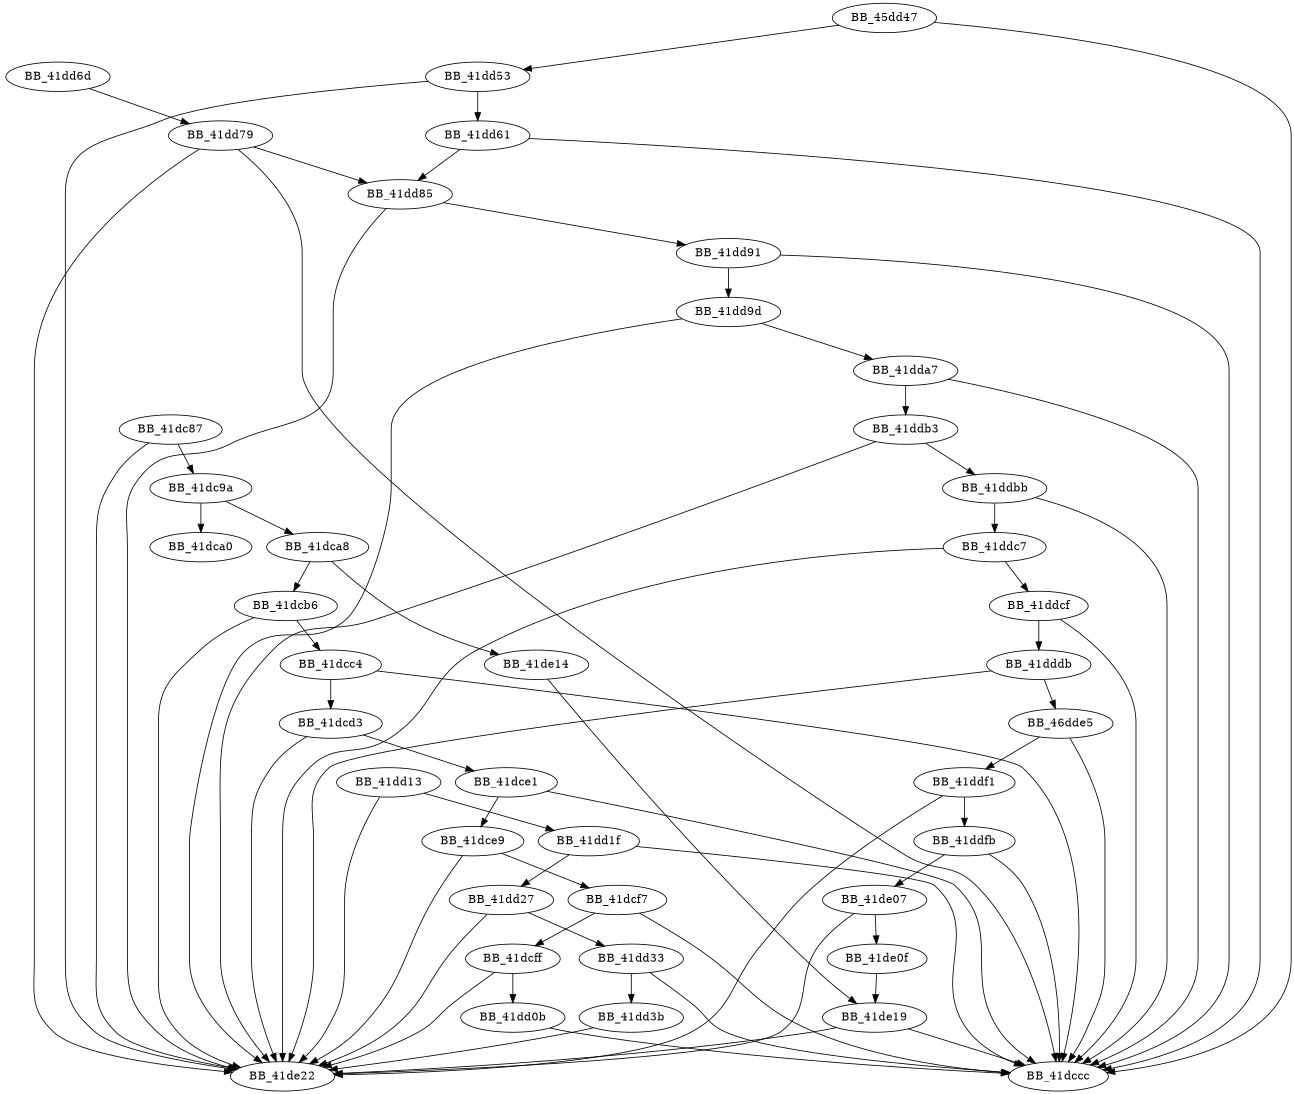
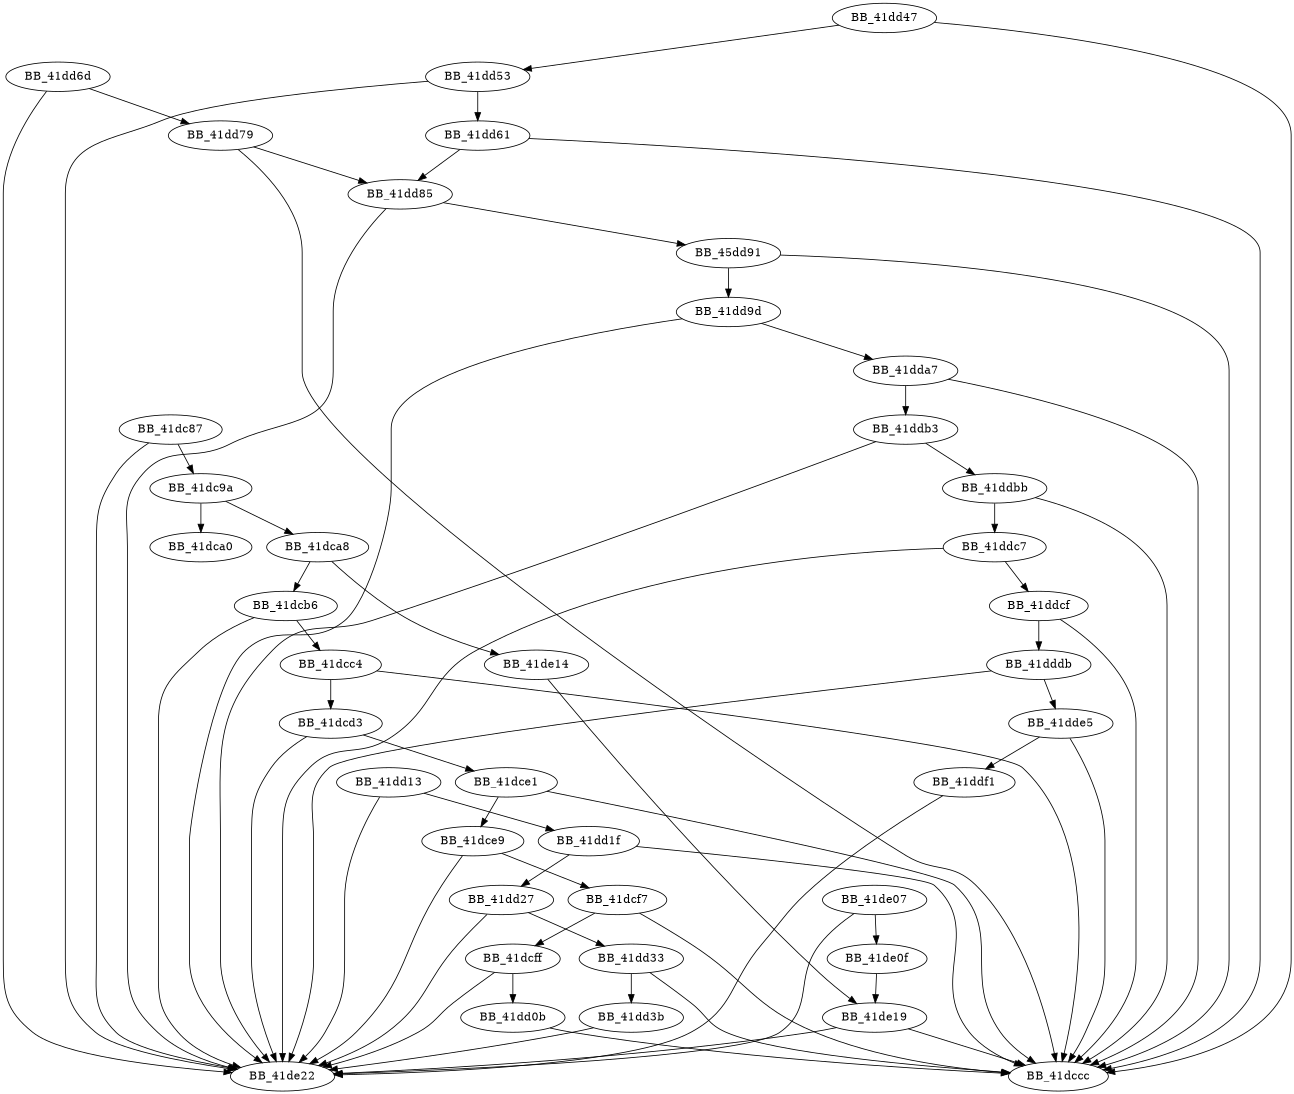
node "BB_45dd47": label "BB_45dd47" -> "BB_41dd47"
node "BB_41dd91": label "BB_41dd91" -> "BB_45dd91"
edge "BB_41dd79" -> "BB_41de22": now "BB_41dd6d" -> "BB_41de22"
node "BB_46dde5": label "BB_46dde5" -> "BB_41dde5"
node "BB_41ddfb": removed
